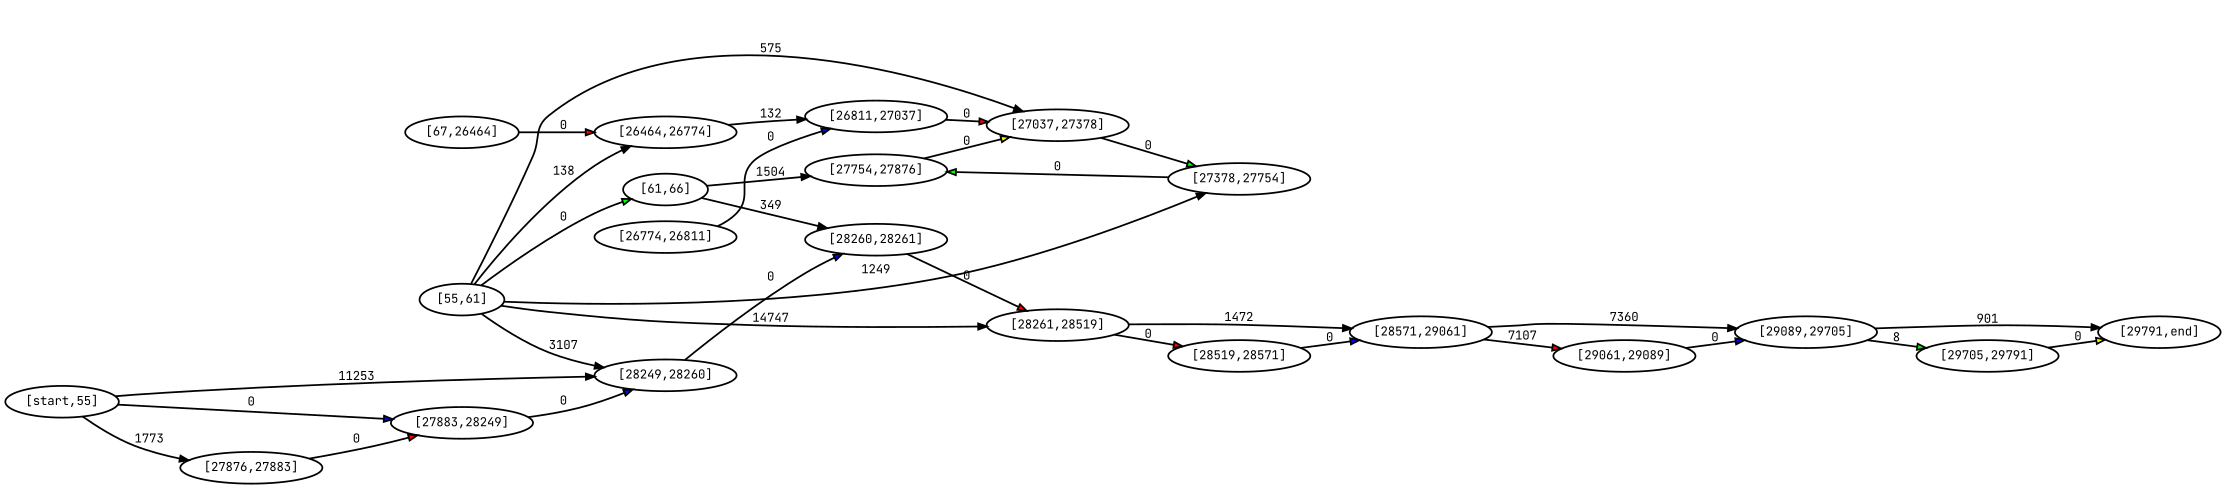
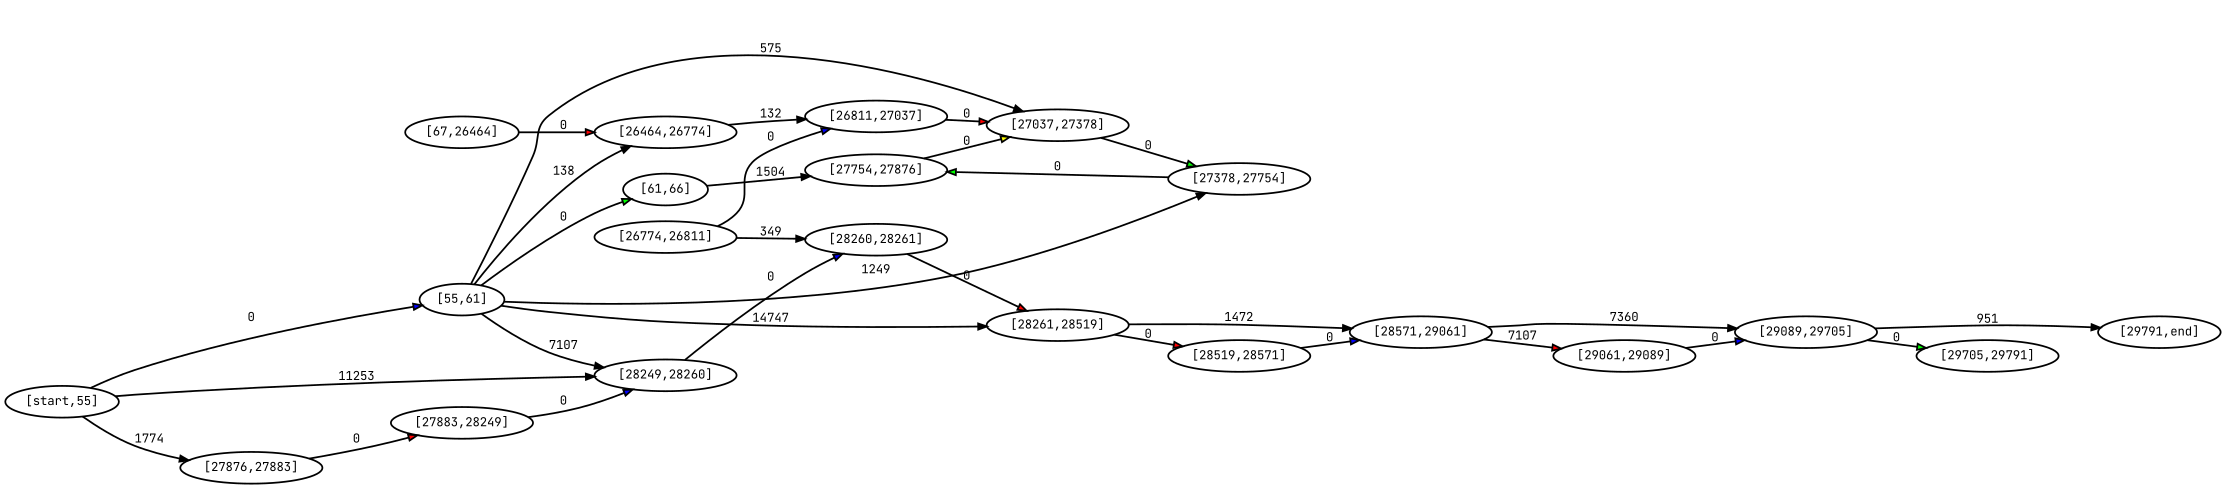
edge "[61,66]" -> "[28260,28261]": now "[26774,26811]" -> "[28260,28261]"
edge "[29089,29705]" -> "[29791,end]": label "901" -> "951"
edge "[29089,29705]" -> "[29705,29791]": label "8" -> "0"
edge "[29705,29791]" -> "[29791,end]": removed, label "0"
edge "[55,61]" -> "[28249,28260]": label "3107" -> "7107"
edge "[start,55]" -> "[27883,28249]": now "[start,55]" -> "[55,61]"
edge "[start,55]" -> "[27876,27883]": label "1773" -> "1774"
